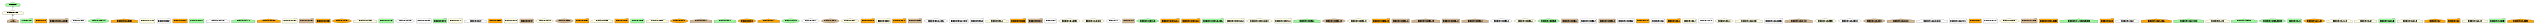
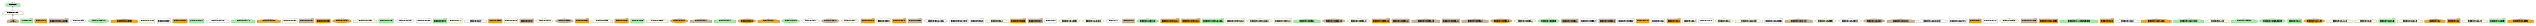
node "encodings.iso8859_3": fillcolor white -> orange
